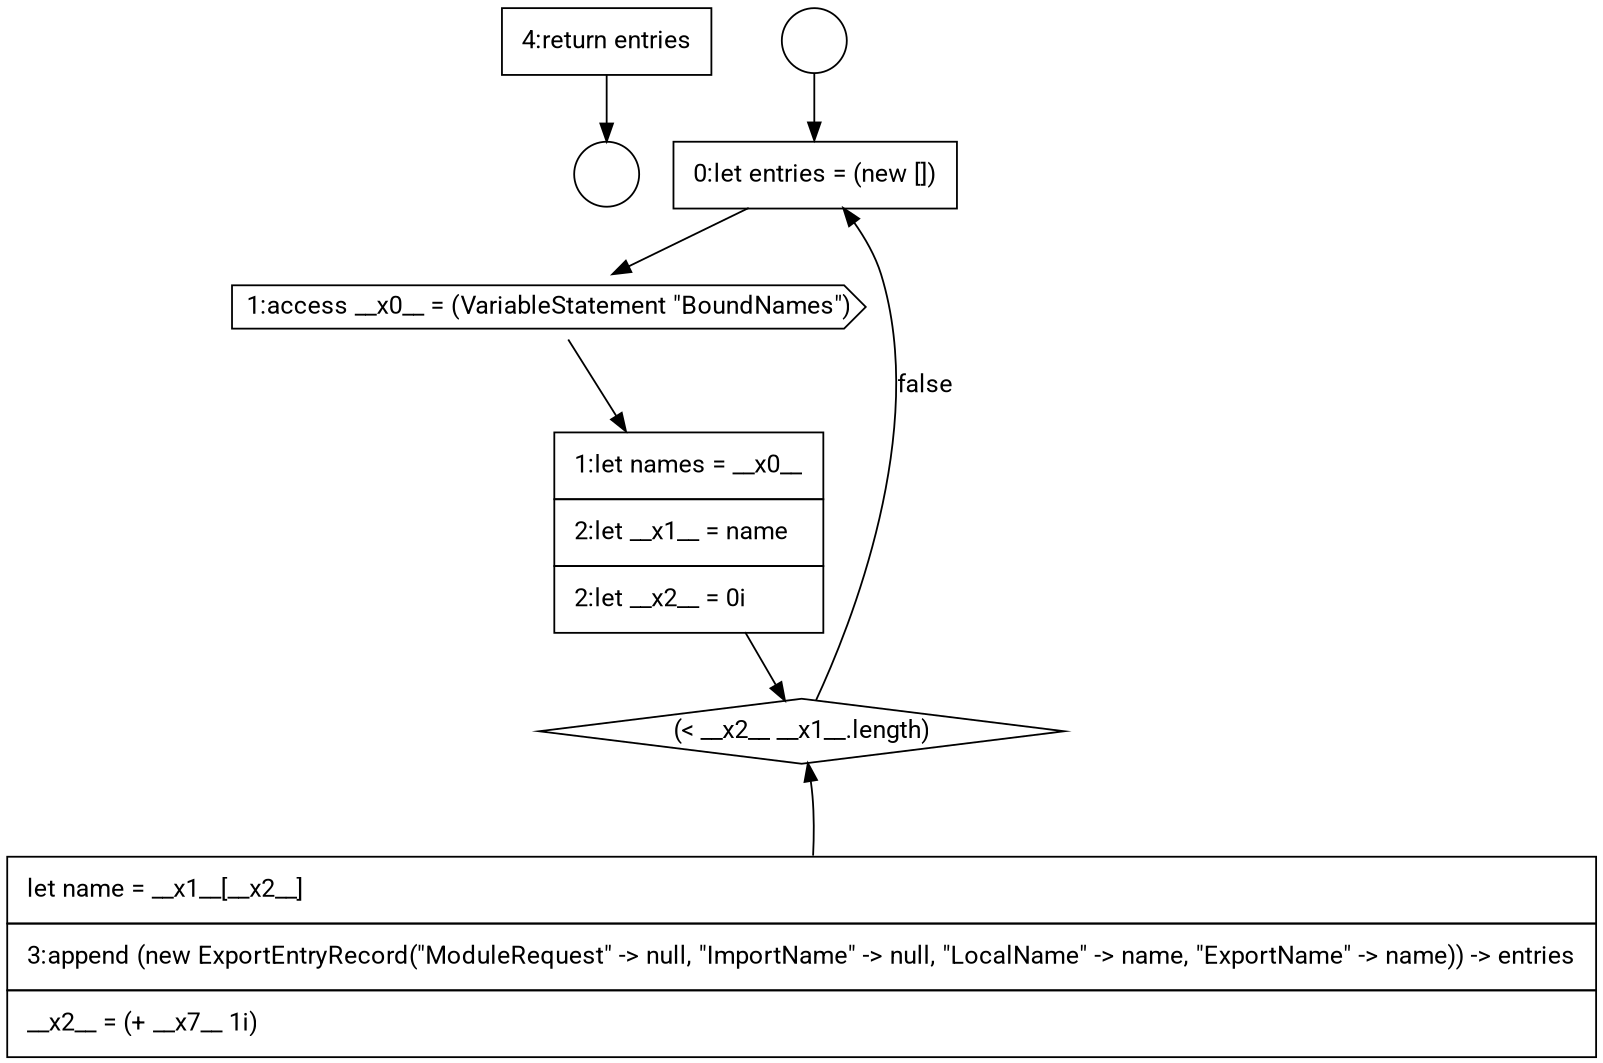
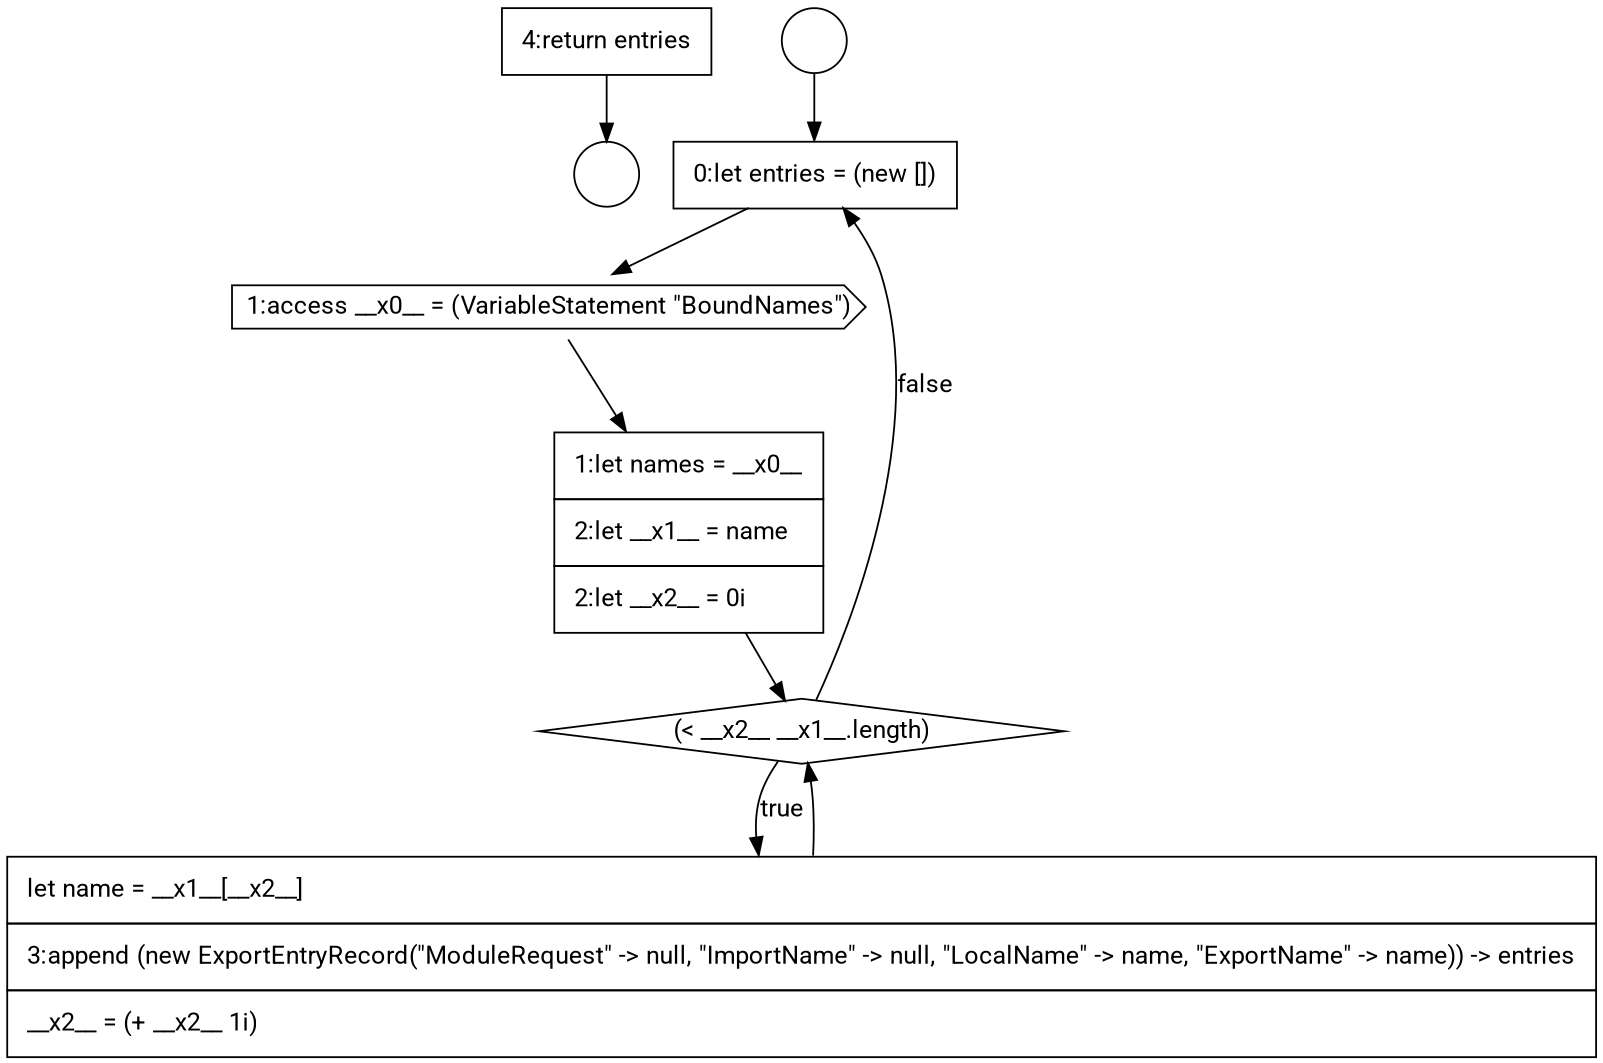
edge "(< __x2__ __x1__.length)" -> "let name = __x1__[__x2__]": added, label "true"
node "let name = __x1__[__x2__]": text "__x2__ = (+ __x7__ 1i)" -> "__x2__ = (+ __x2__ 1i)"
